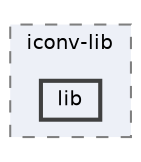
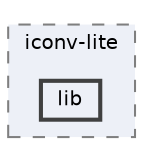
cluster "iconv-lib": label "iconv-lib" -> "iconv-lite"
